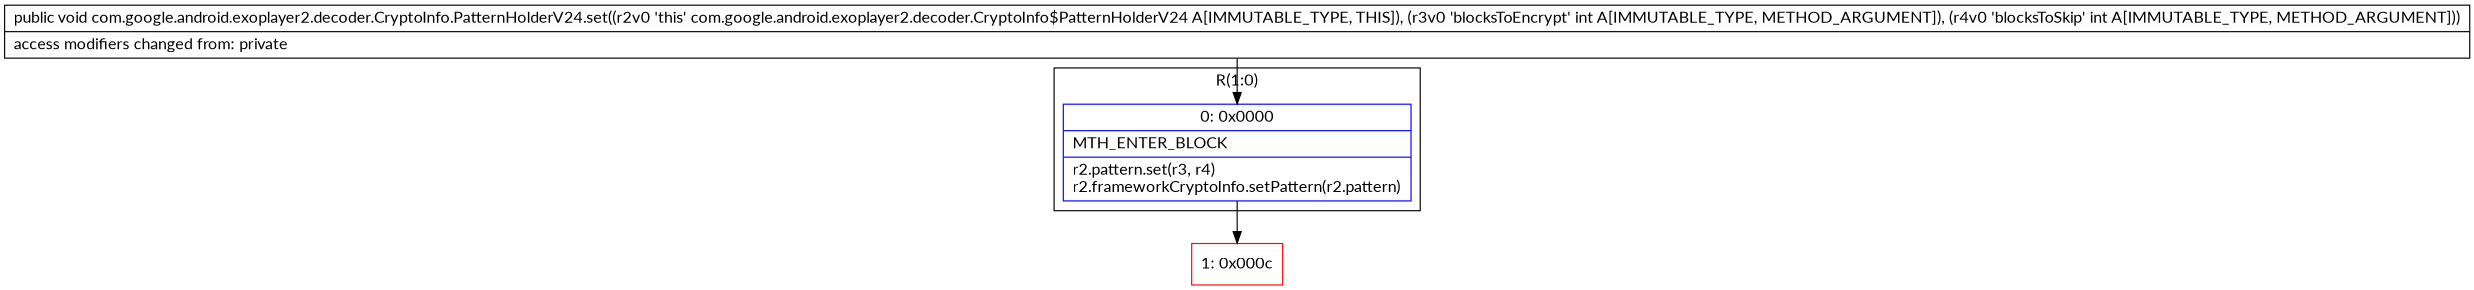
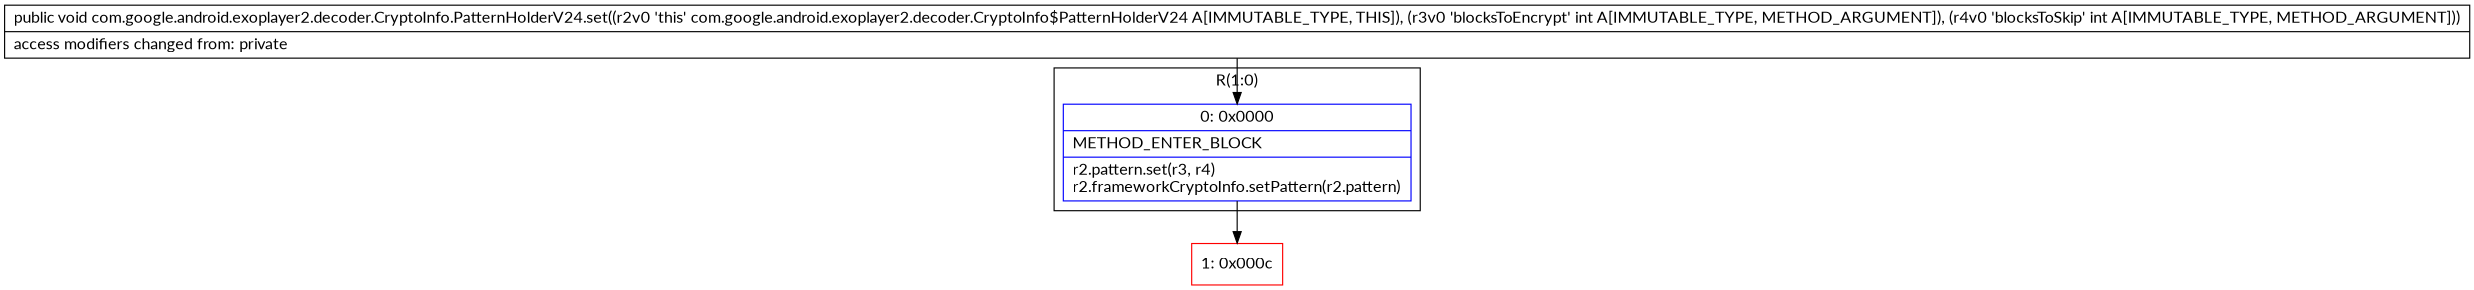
node "0: 0x0000": text "MTH_ENTER_BLOCK" -> "METHOD_ENTER_BLOCK"
